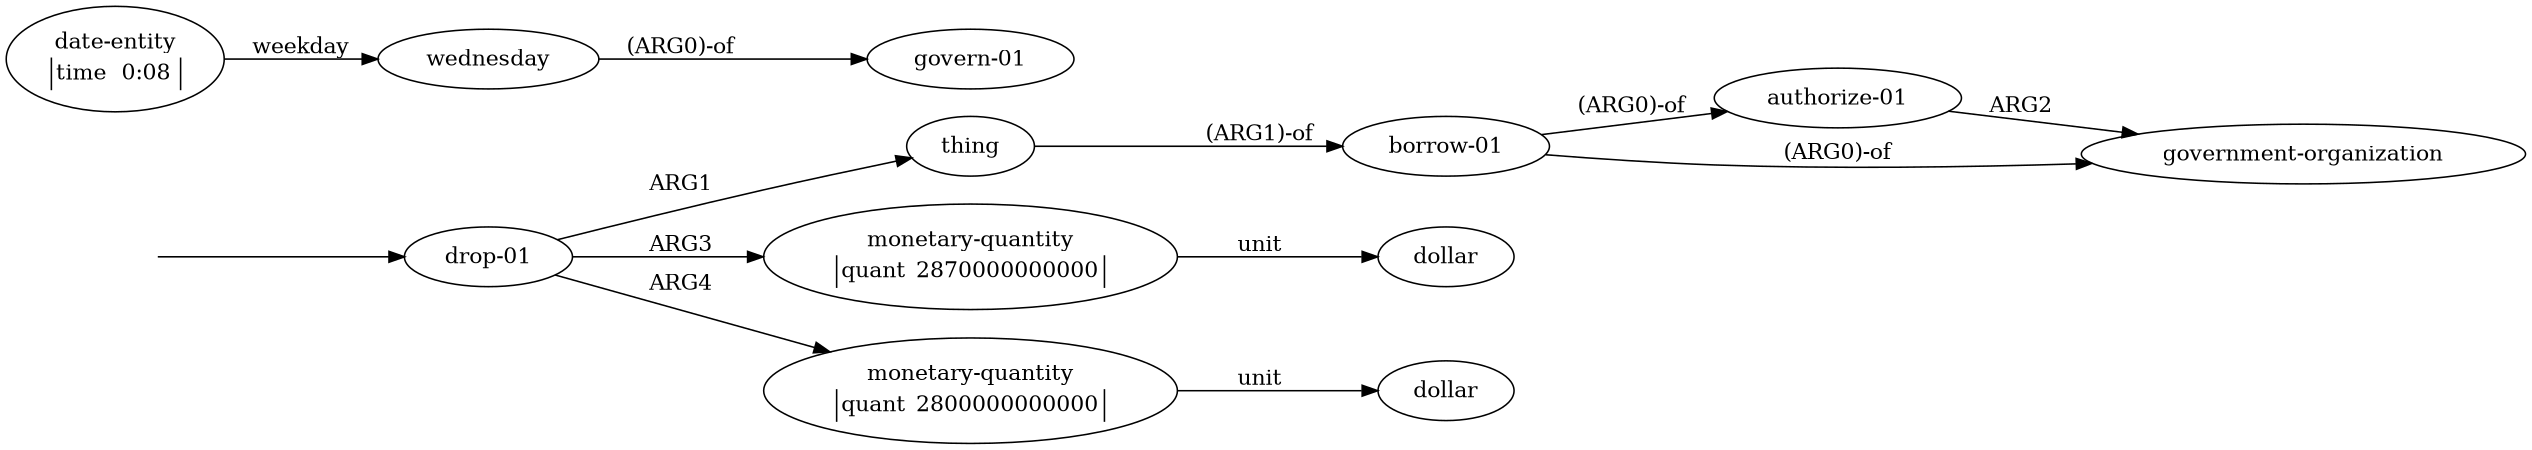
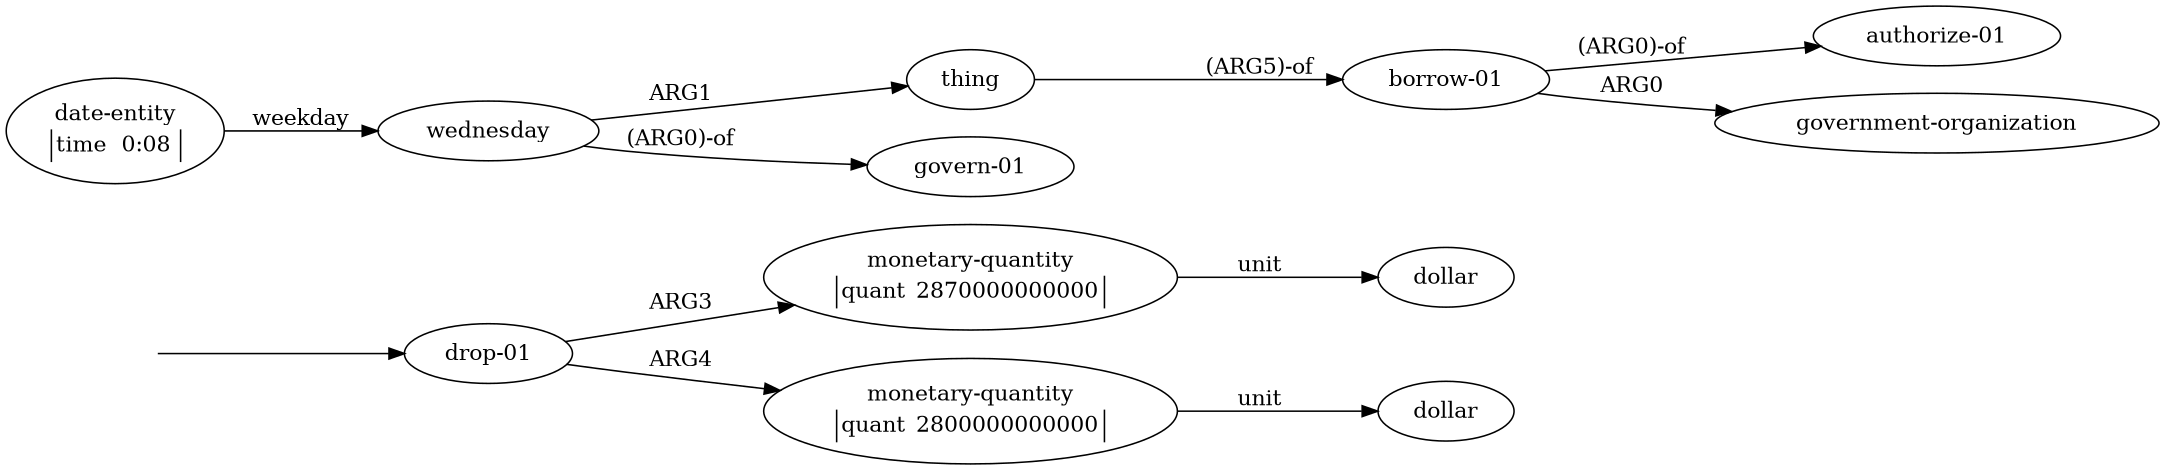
edge "authorize-01" -> "government-organization": removed, label "ARG2"
edge "thing" -> "borrow-01": label "(ARG1)-of" -> "(ARG5)-of"
edge "borrow-01" -> "government-organization": label "(ARG0)-of" -> "ARG0"
edge "drop-01" -> "thing": now "wednesday" -> "thing"
